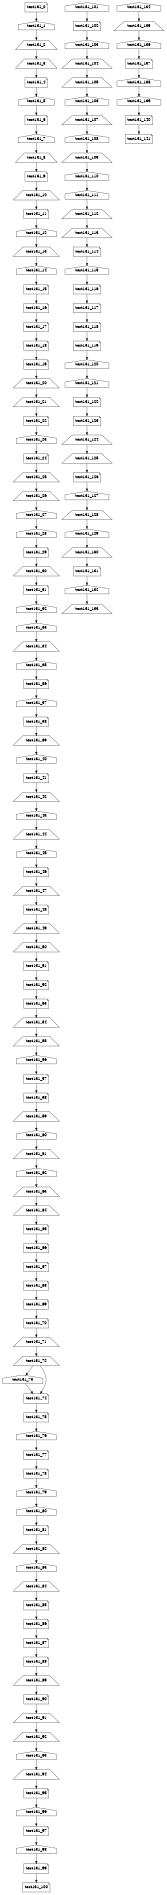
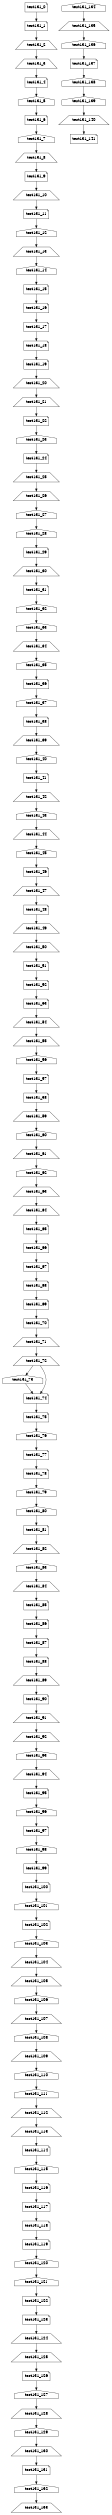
node "test131_1": shape house -> note
node "test131_140": shape note -> trapezium
edge "test131_100" -> "test131_101": added
